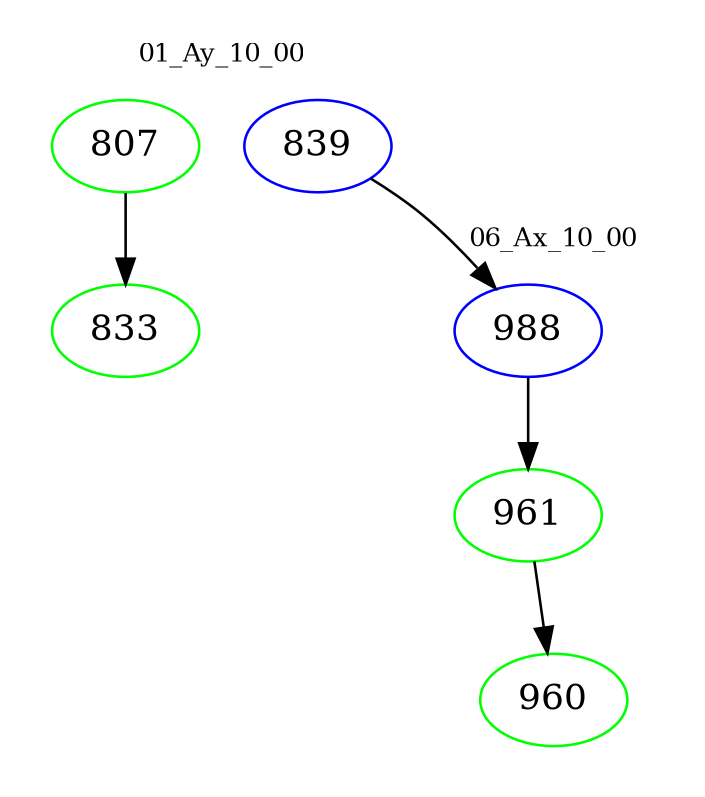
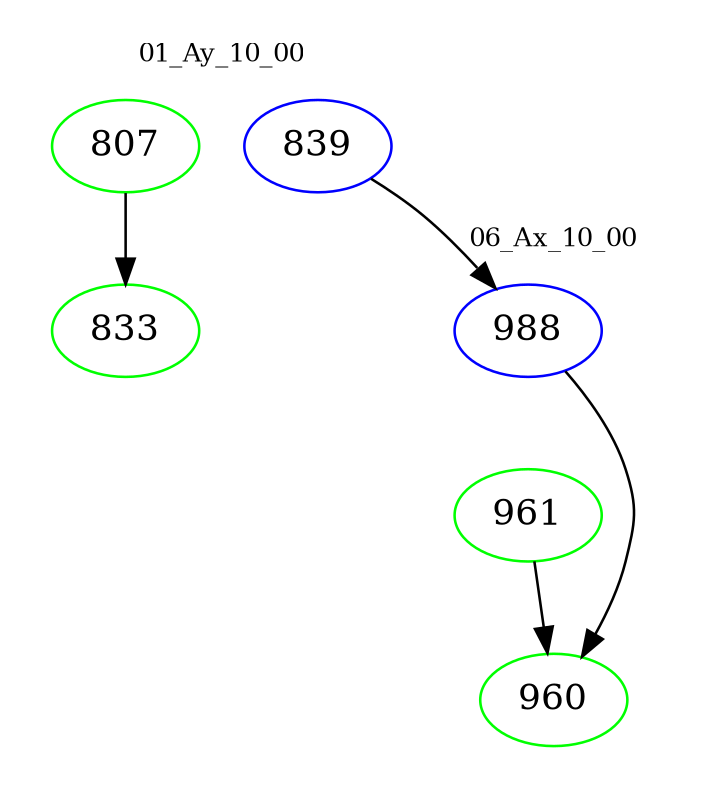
edge "988" -> "961": now "988" -> "960"
